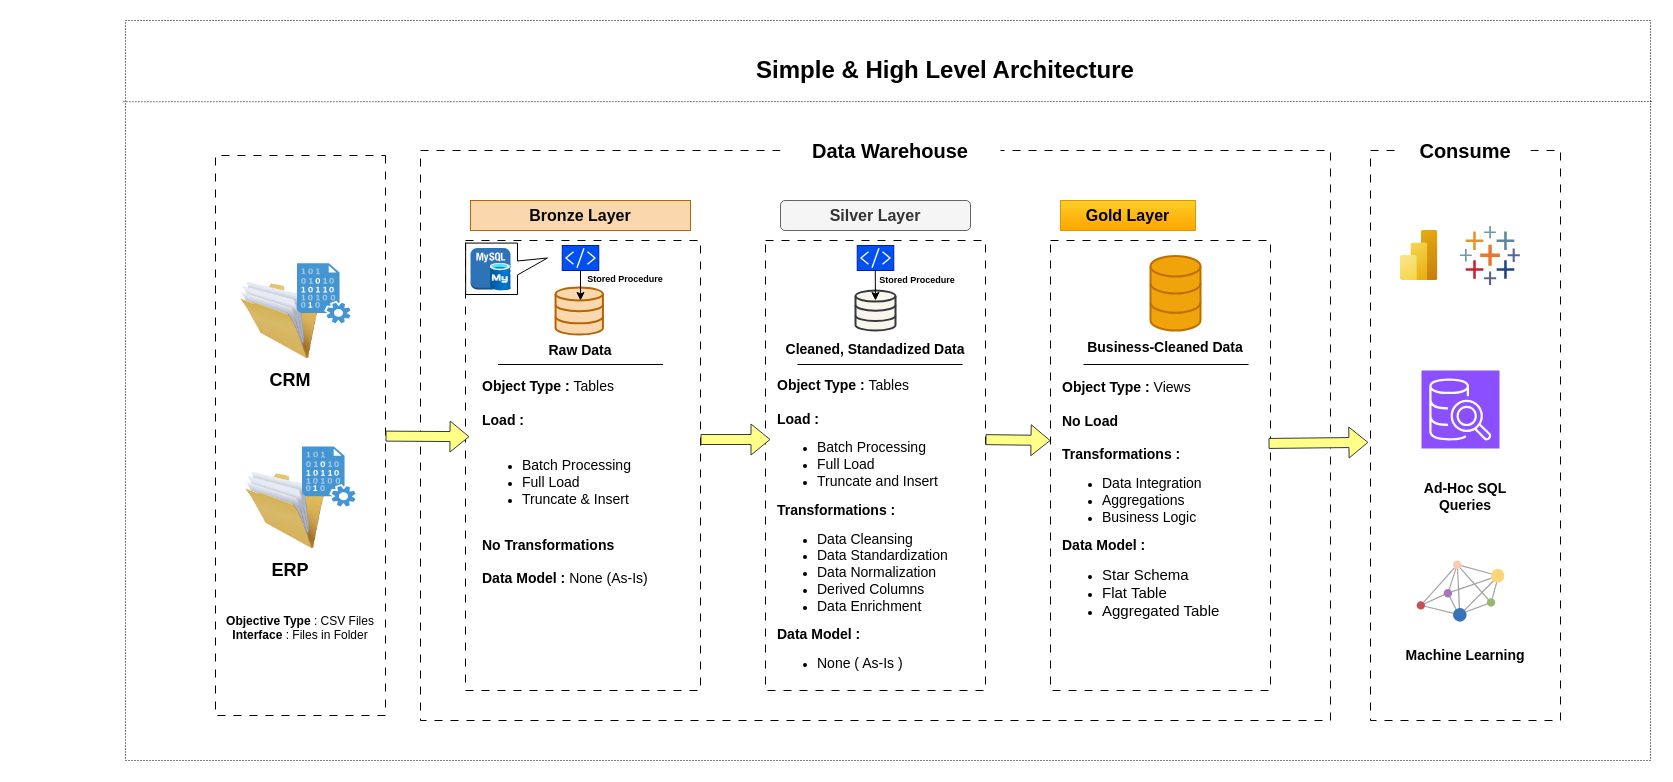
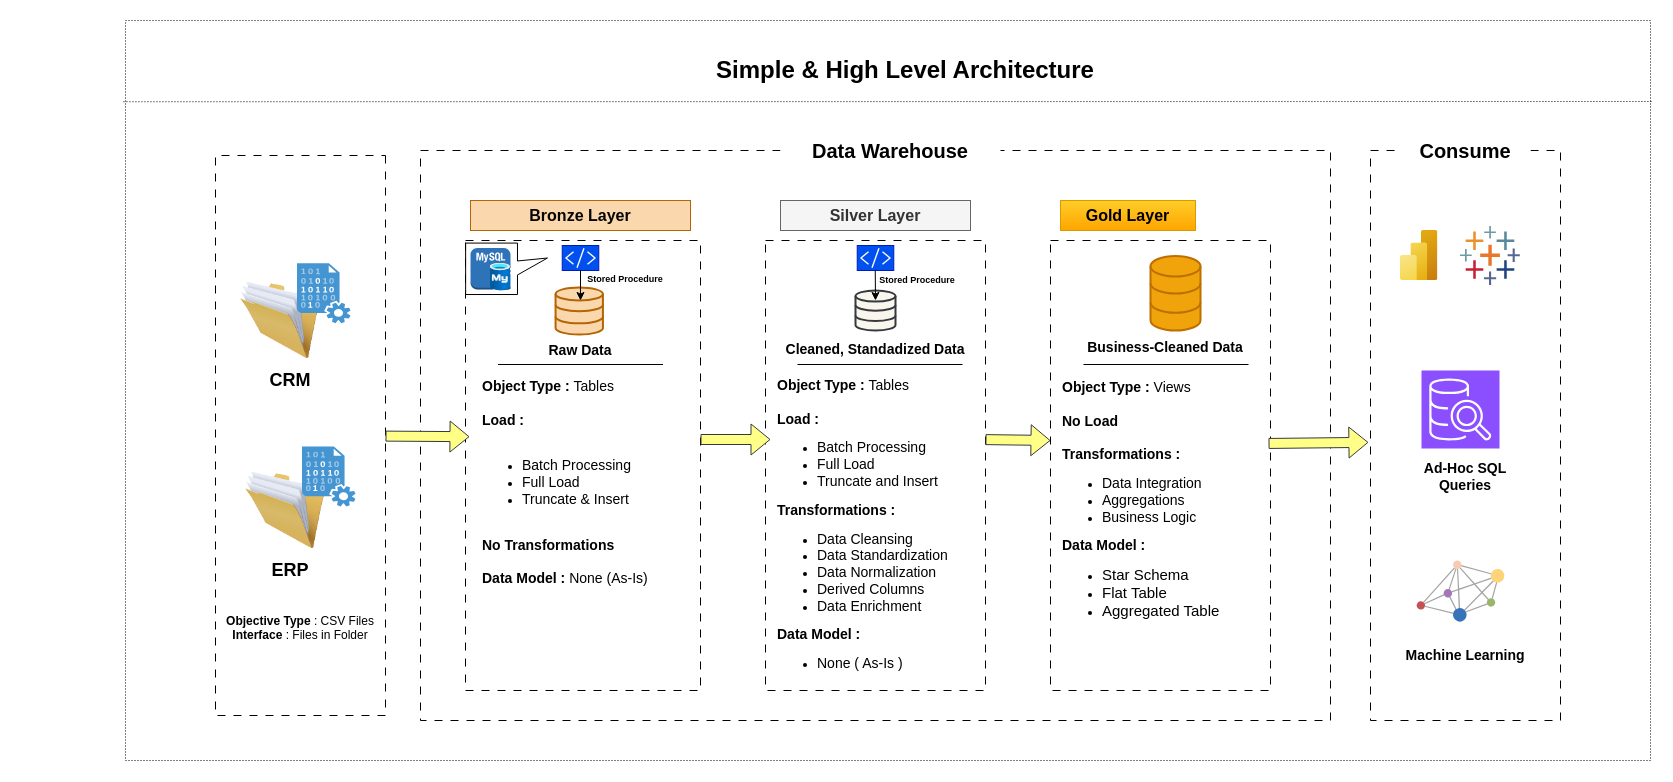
node "Simple & High Level Architecture": moved (946, 71) -> (906, 71)
node "Silver Layer": shape rounded rectangle -> rectangle
node "Ad-Hoc SQL Queries": moved (1466, 497) -> (1466, 477)
